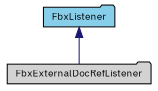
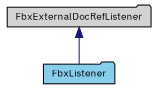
edge "FbxExternalDocRefListener" -> "FbxListener": reversed
